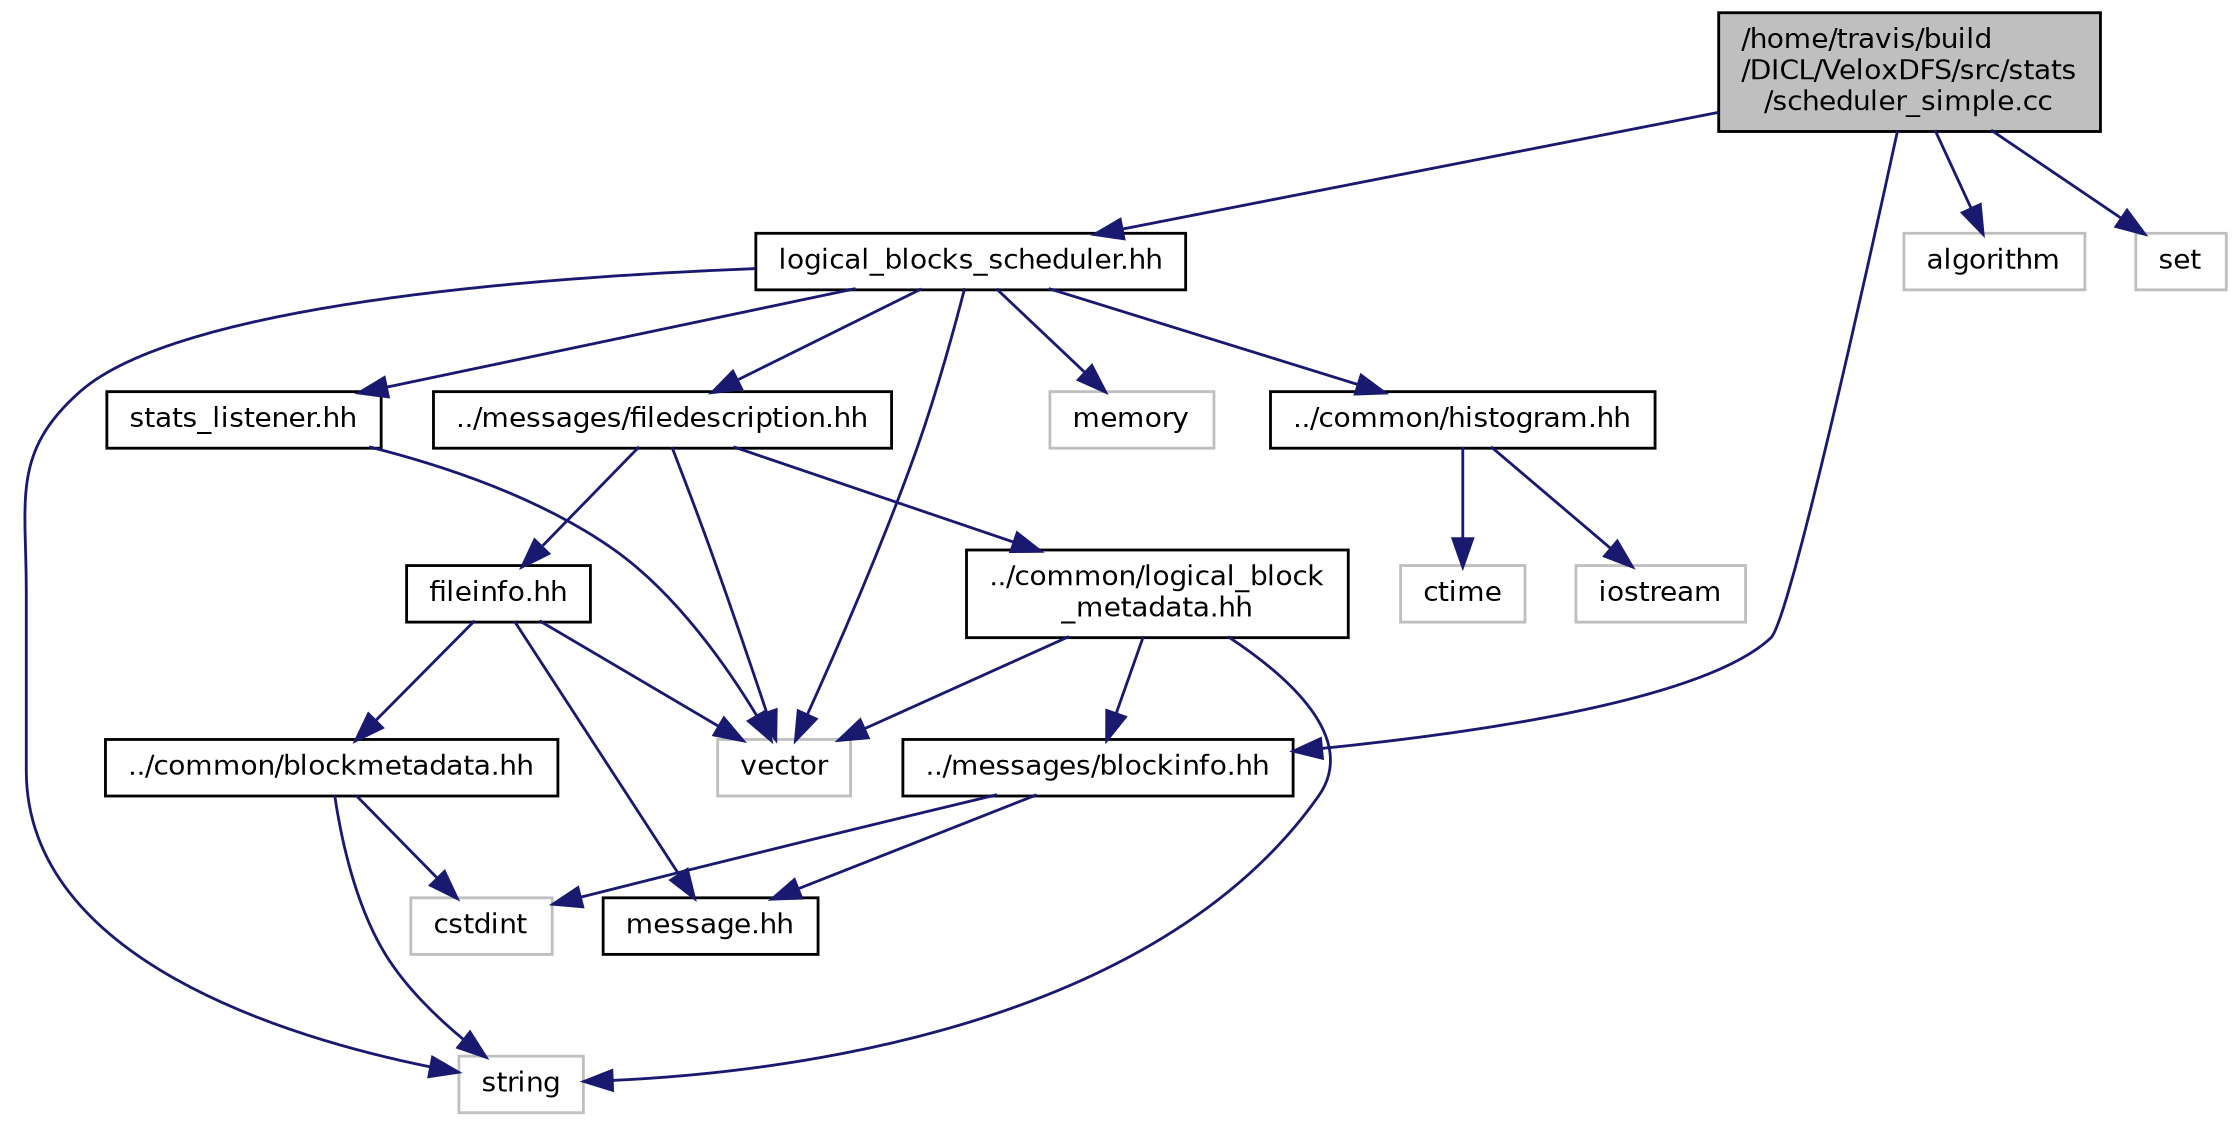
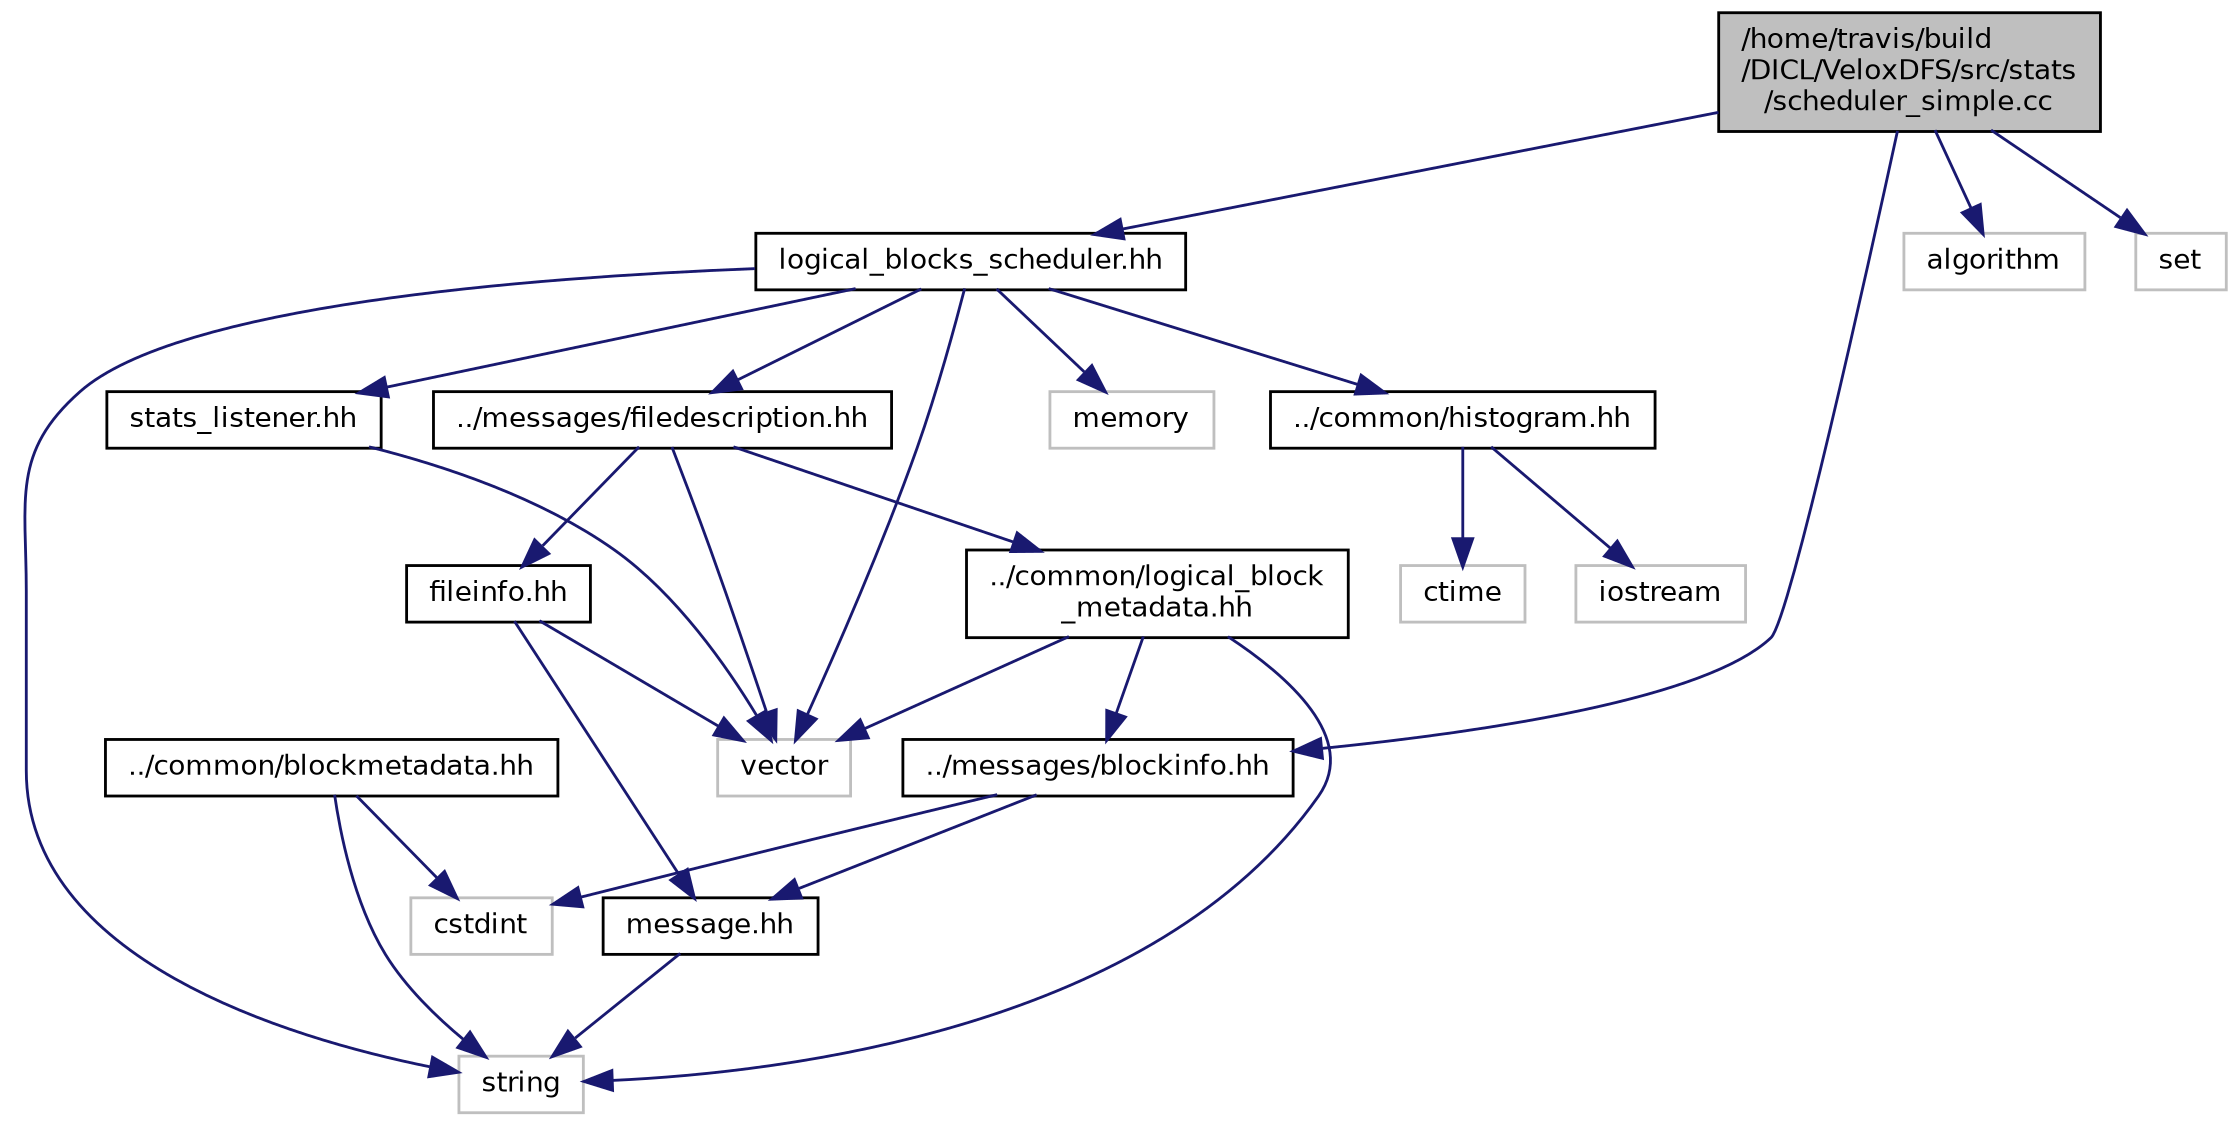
edge "fileinfo.hh" -> "../common/blockmetadata.hh": removed
edge "message.hh" -> "string": added
